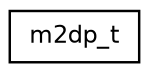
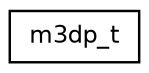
node "m2dp_t": label "m2dp_t" -> "m3dp_t"
